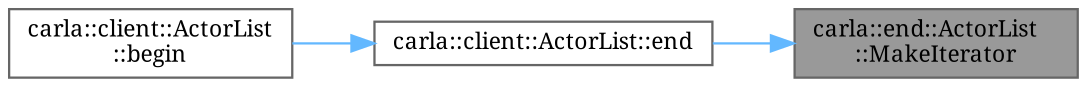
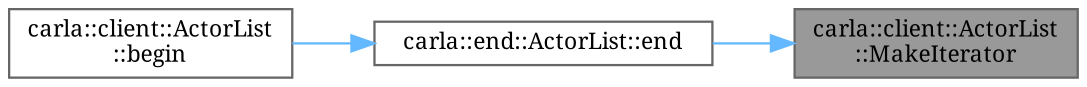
node "carla::client::ActorList::end": label "carla::client::ActorList::end" -> "carla::end::ActorList::end"
node "carla::end::ActorList ::MakeIterator": label "carla::end::ActorList ::MakeIterator" -> "carla::client::ActorList ::MakeIterator"
